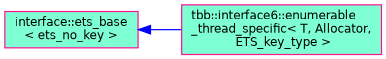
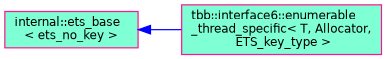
node "interface::ets_base < ets_no_key >": label "interface::ets_base < ets_no_key >" -> "internal::ets_base < ets_no_key >"
